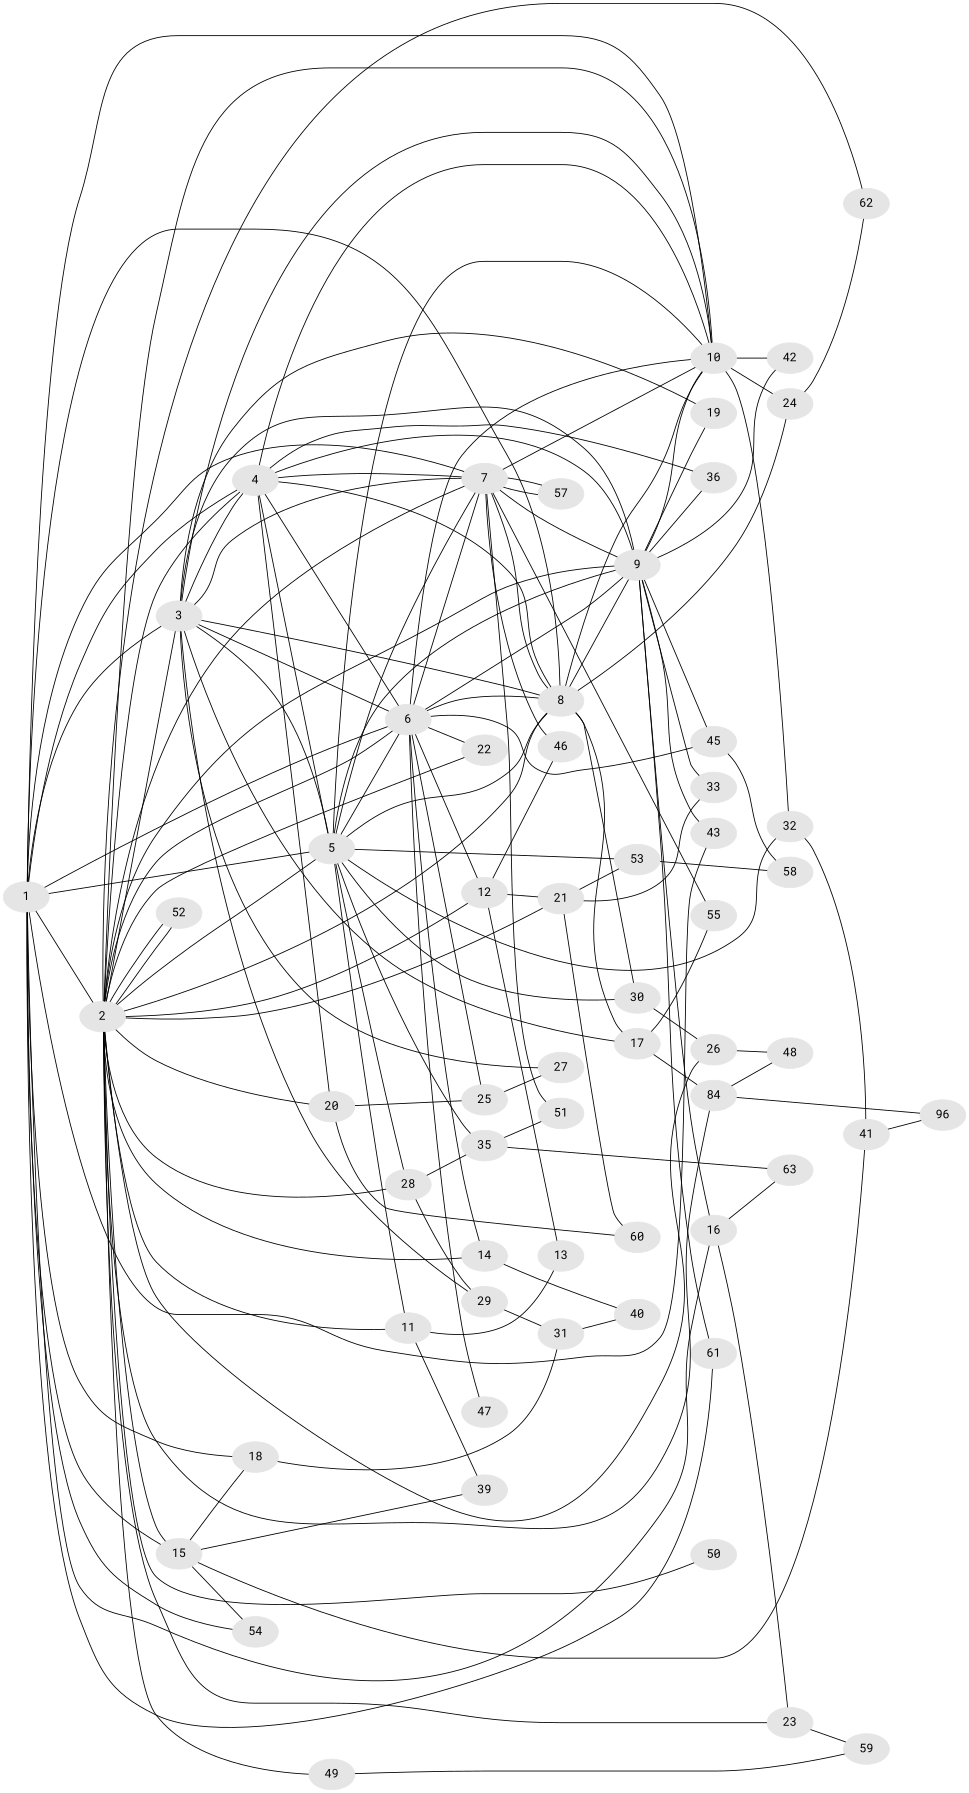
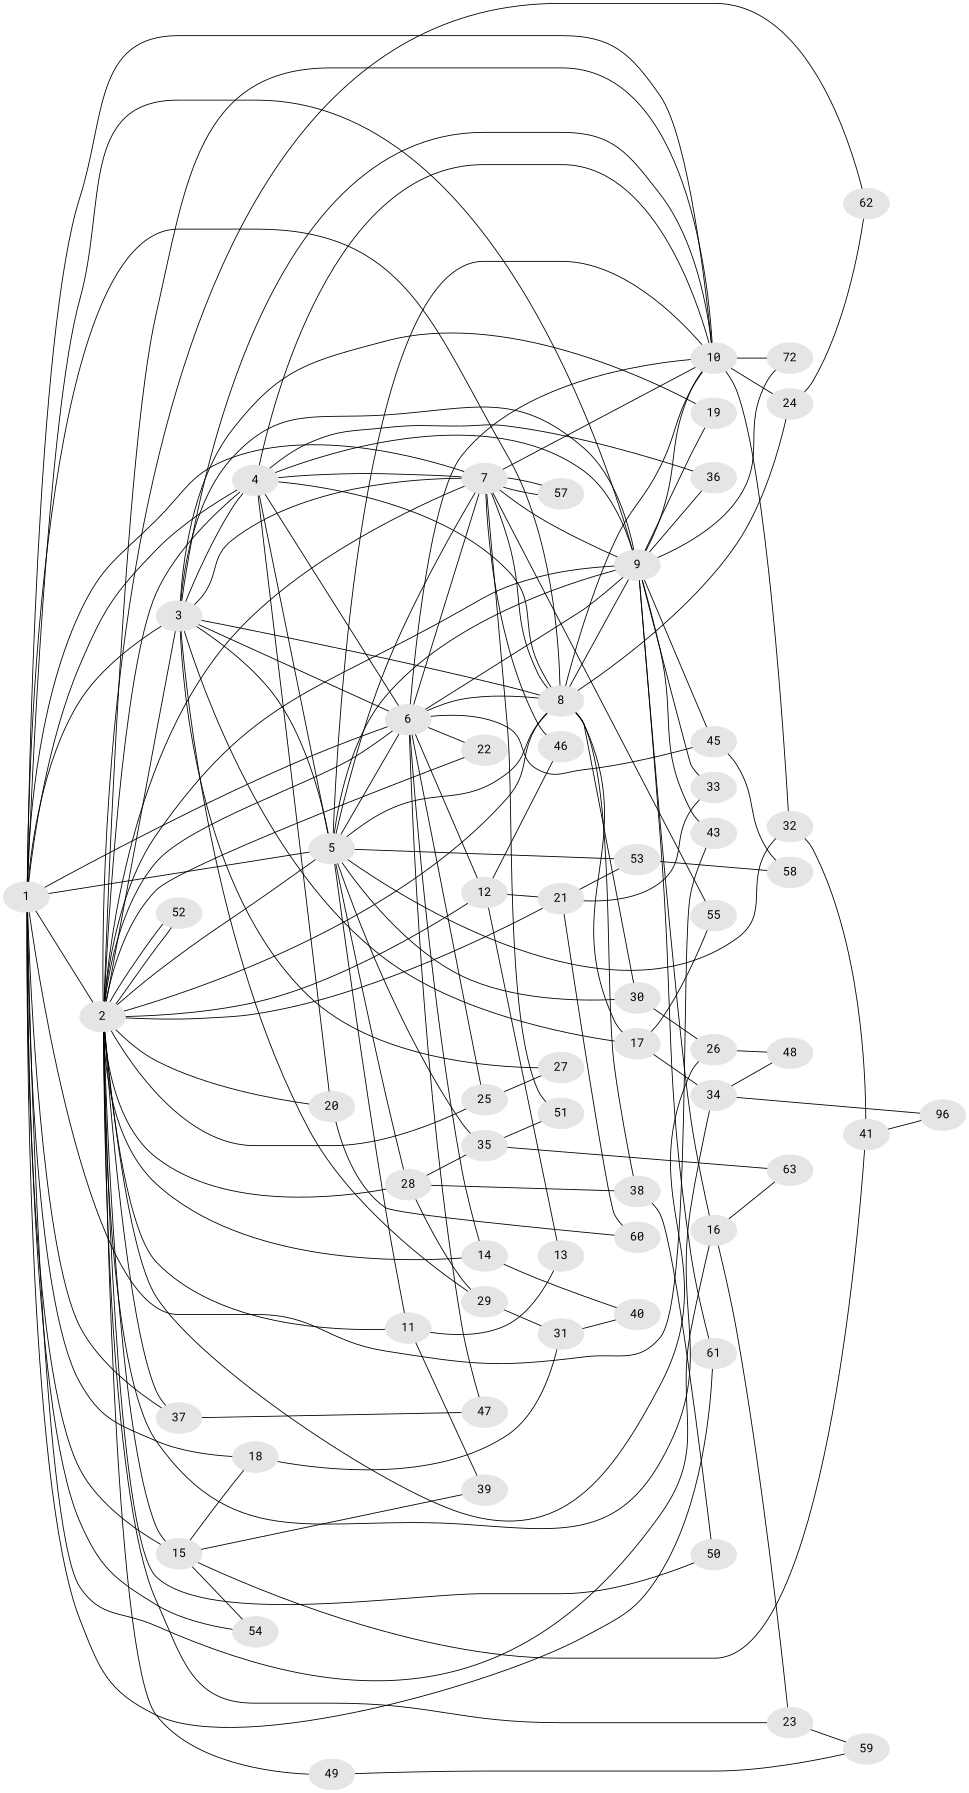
edge "9" -- "1": added
node "42": label "42" -> "72"
node "84": label "84" -> "34"
edge "25" -- "20": now "25" -- "2"
node "38": added
node "37": added
